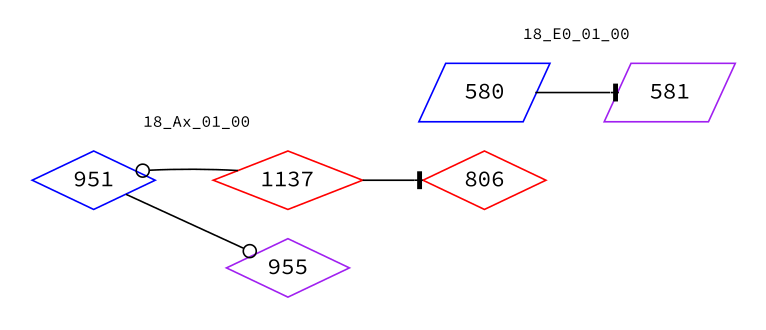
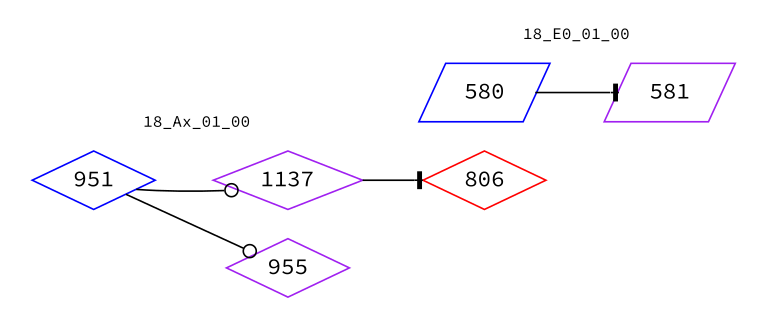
edge "1137" -> "951": reversed
node "1137": color red -> purple
